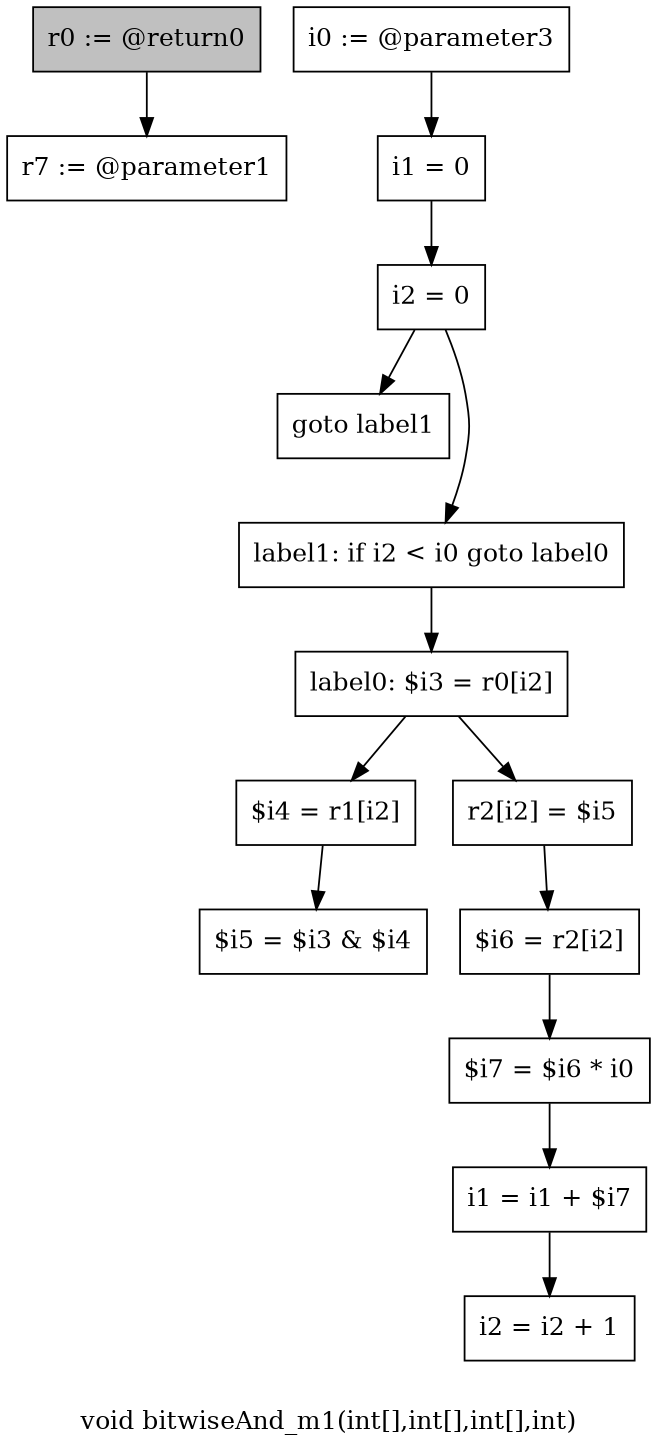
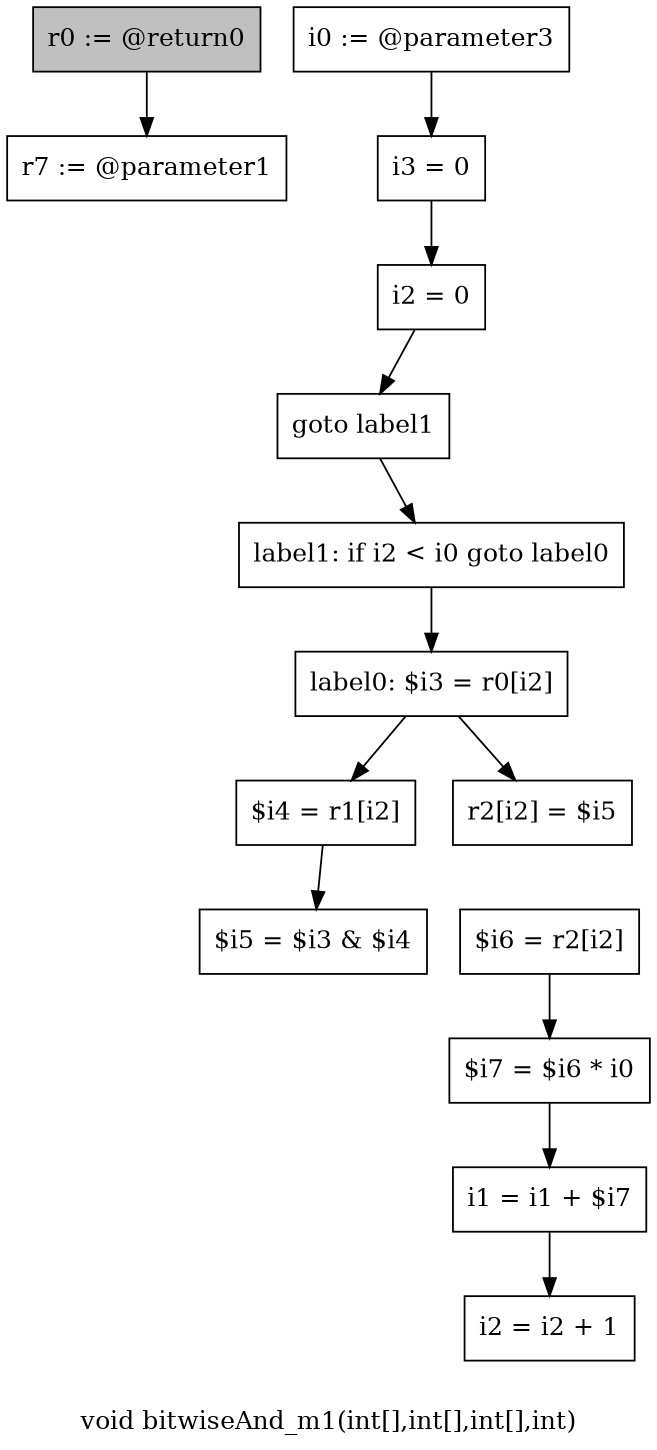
node "i1 = 0": label "i1 = 0" -> "i3 = 0"
edge "i2 = 0" -> "label1: if i2 < i0 goto label0": now "goto label1" -> "label1: if i2 < i0 goto label0"
edge "r2[i2] = $i5" -> "$i6 = r2[i2]": removed
